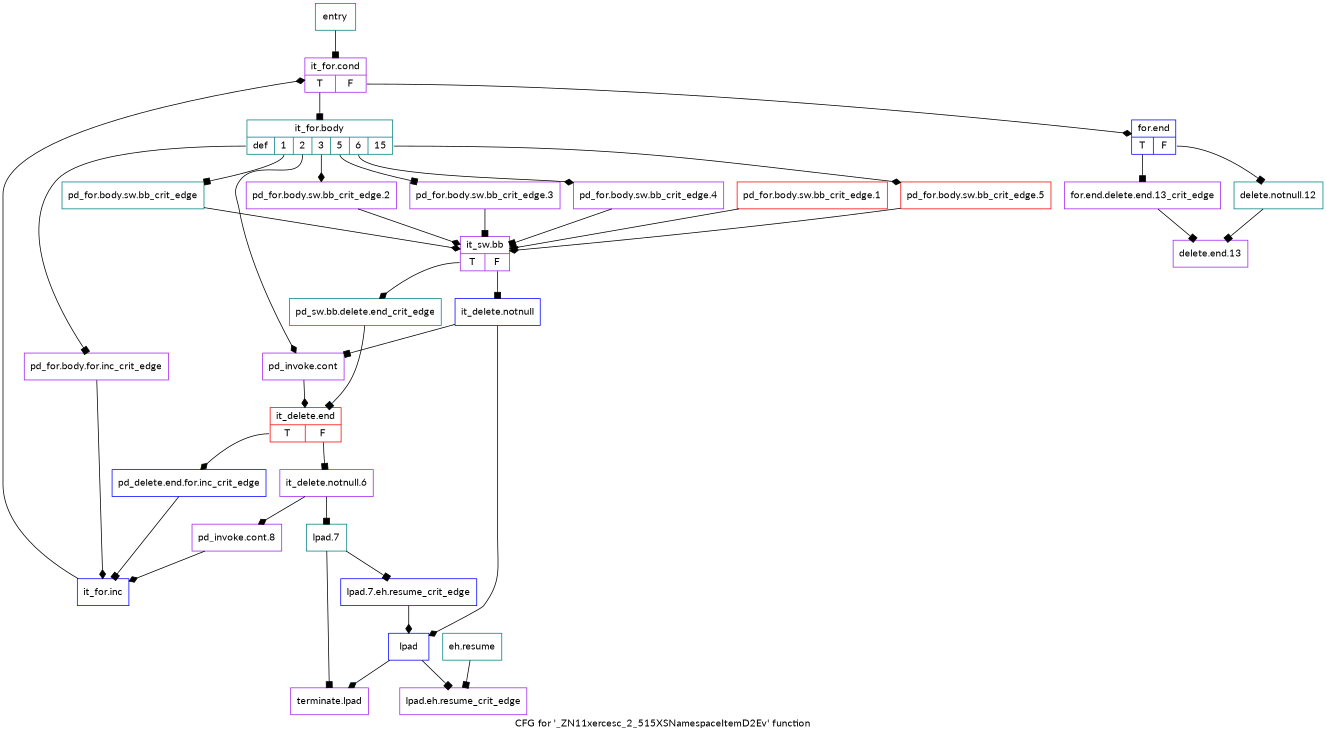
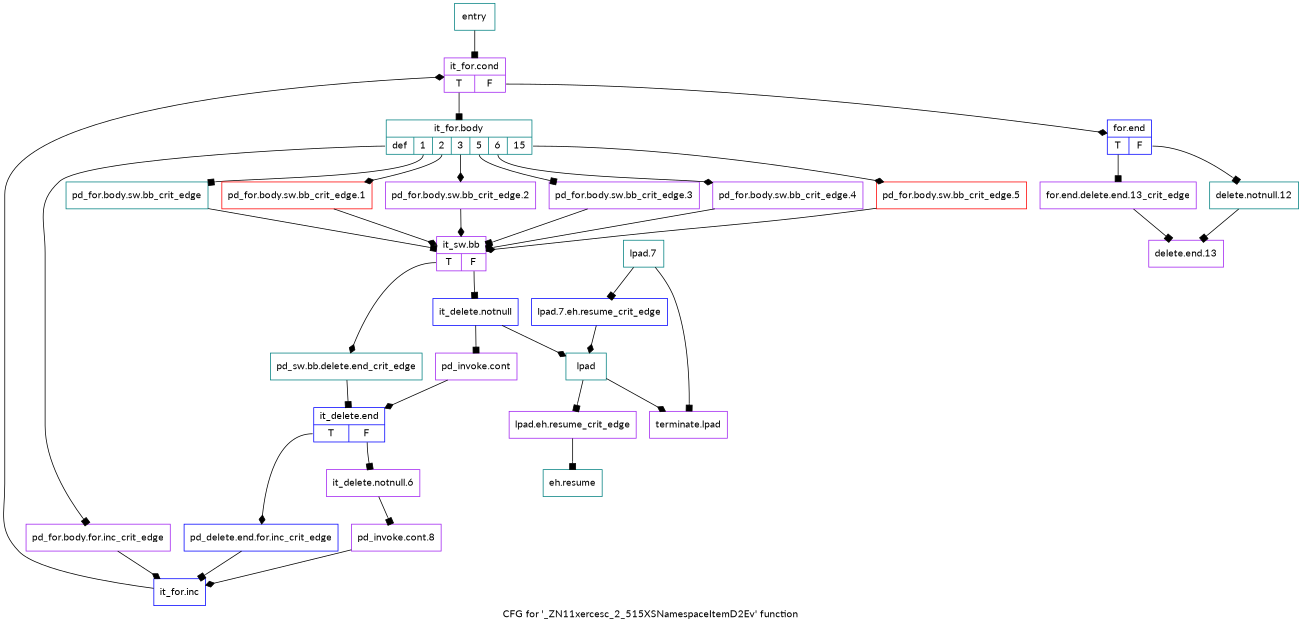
edge "pd_for.body.sw.bb_crit_edge" -> "it_sw.bb": arrowhead diamond -> box
edge "it_for.body" -> "pd_invoke.cont": now "it_for.body" -> "pd_for.body.sw.bb_crit_edge.1"
node "it_delete.end": color red -> blue
edge "it_delete.notnull.6" -> "lpad.7": removed
edge "it_delete.notnull.6" -> "pd_invoke.cont.8": arrowhead diamond -> box
node "lpad": color blue -> teal
edge "eh.resume" -> "lpad.eh.resume_crit_edge": reversed
